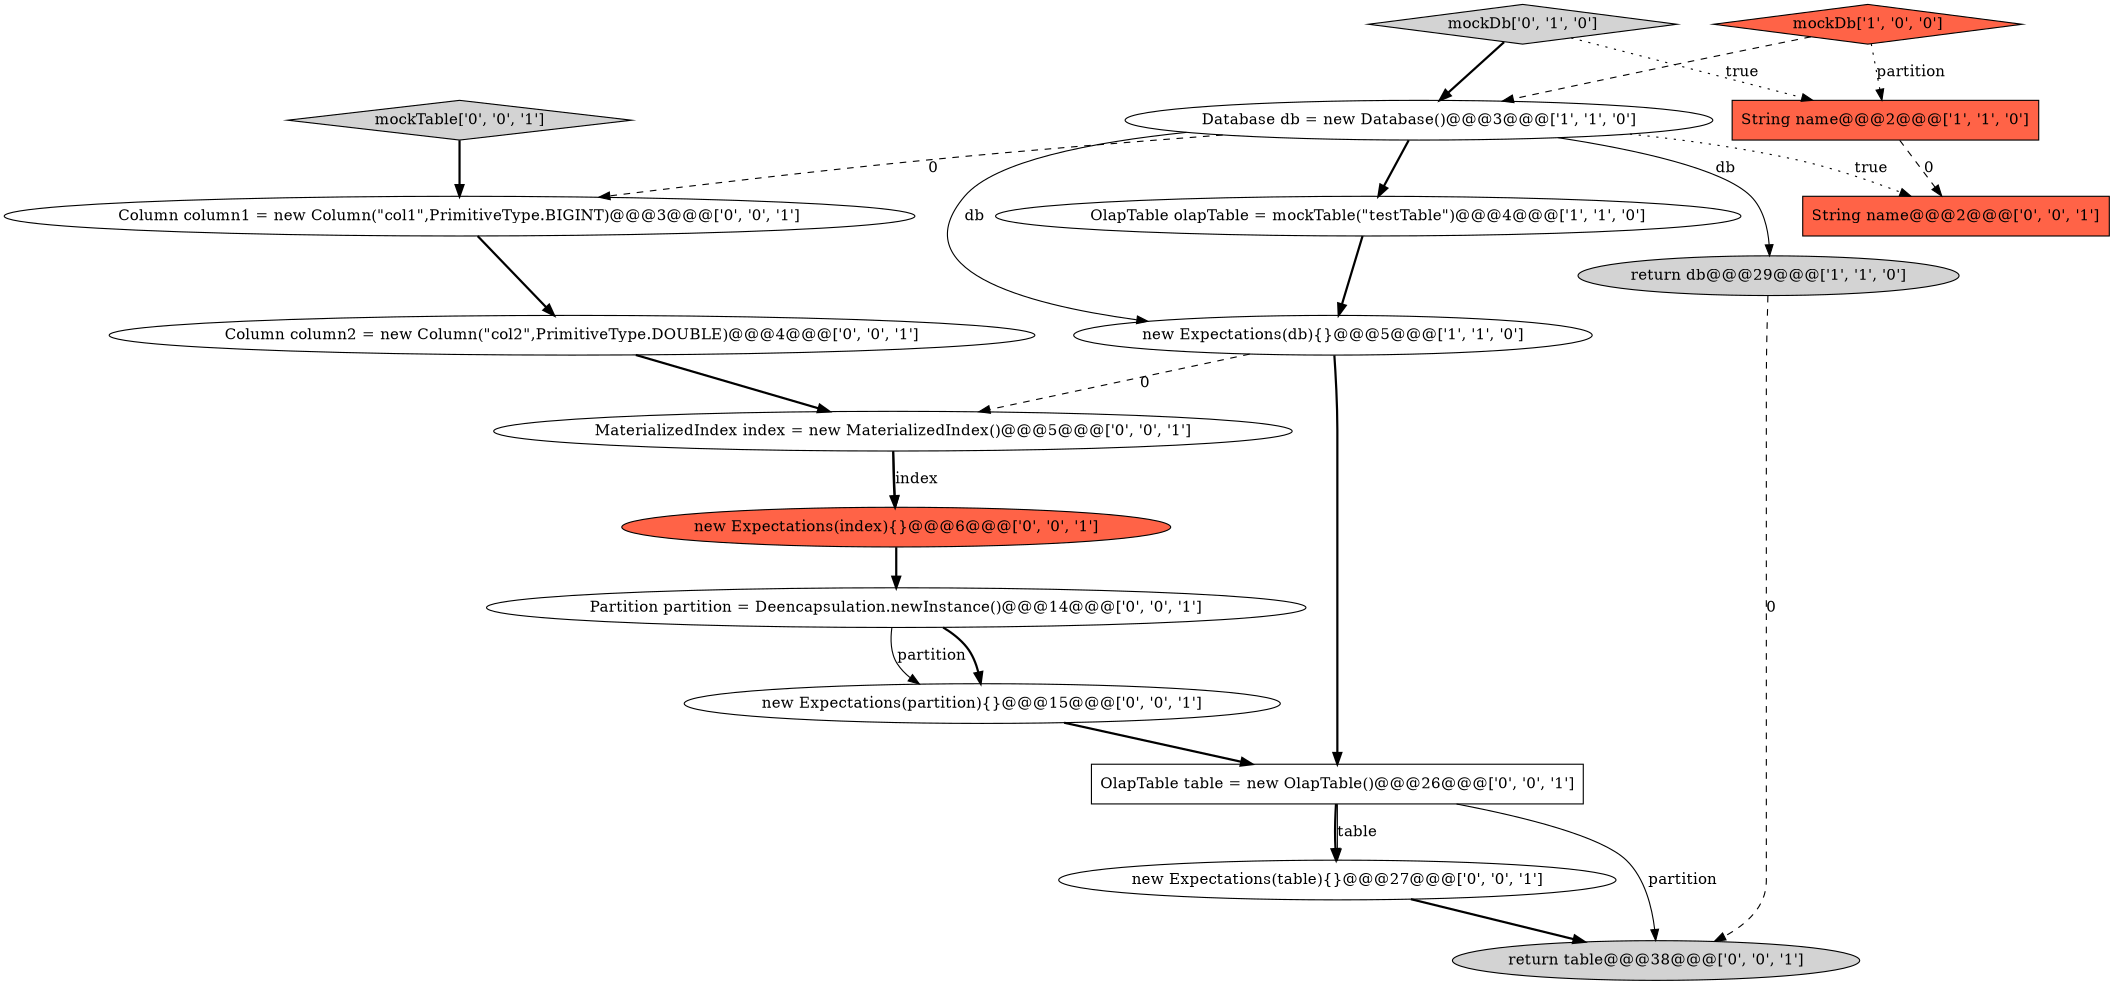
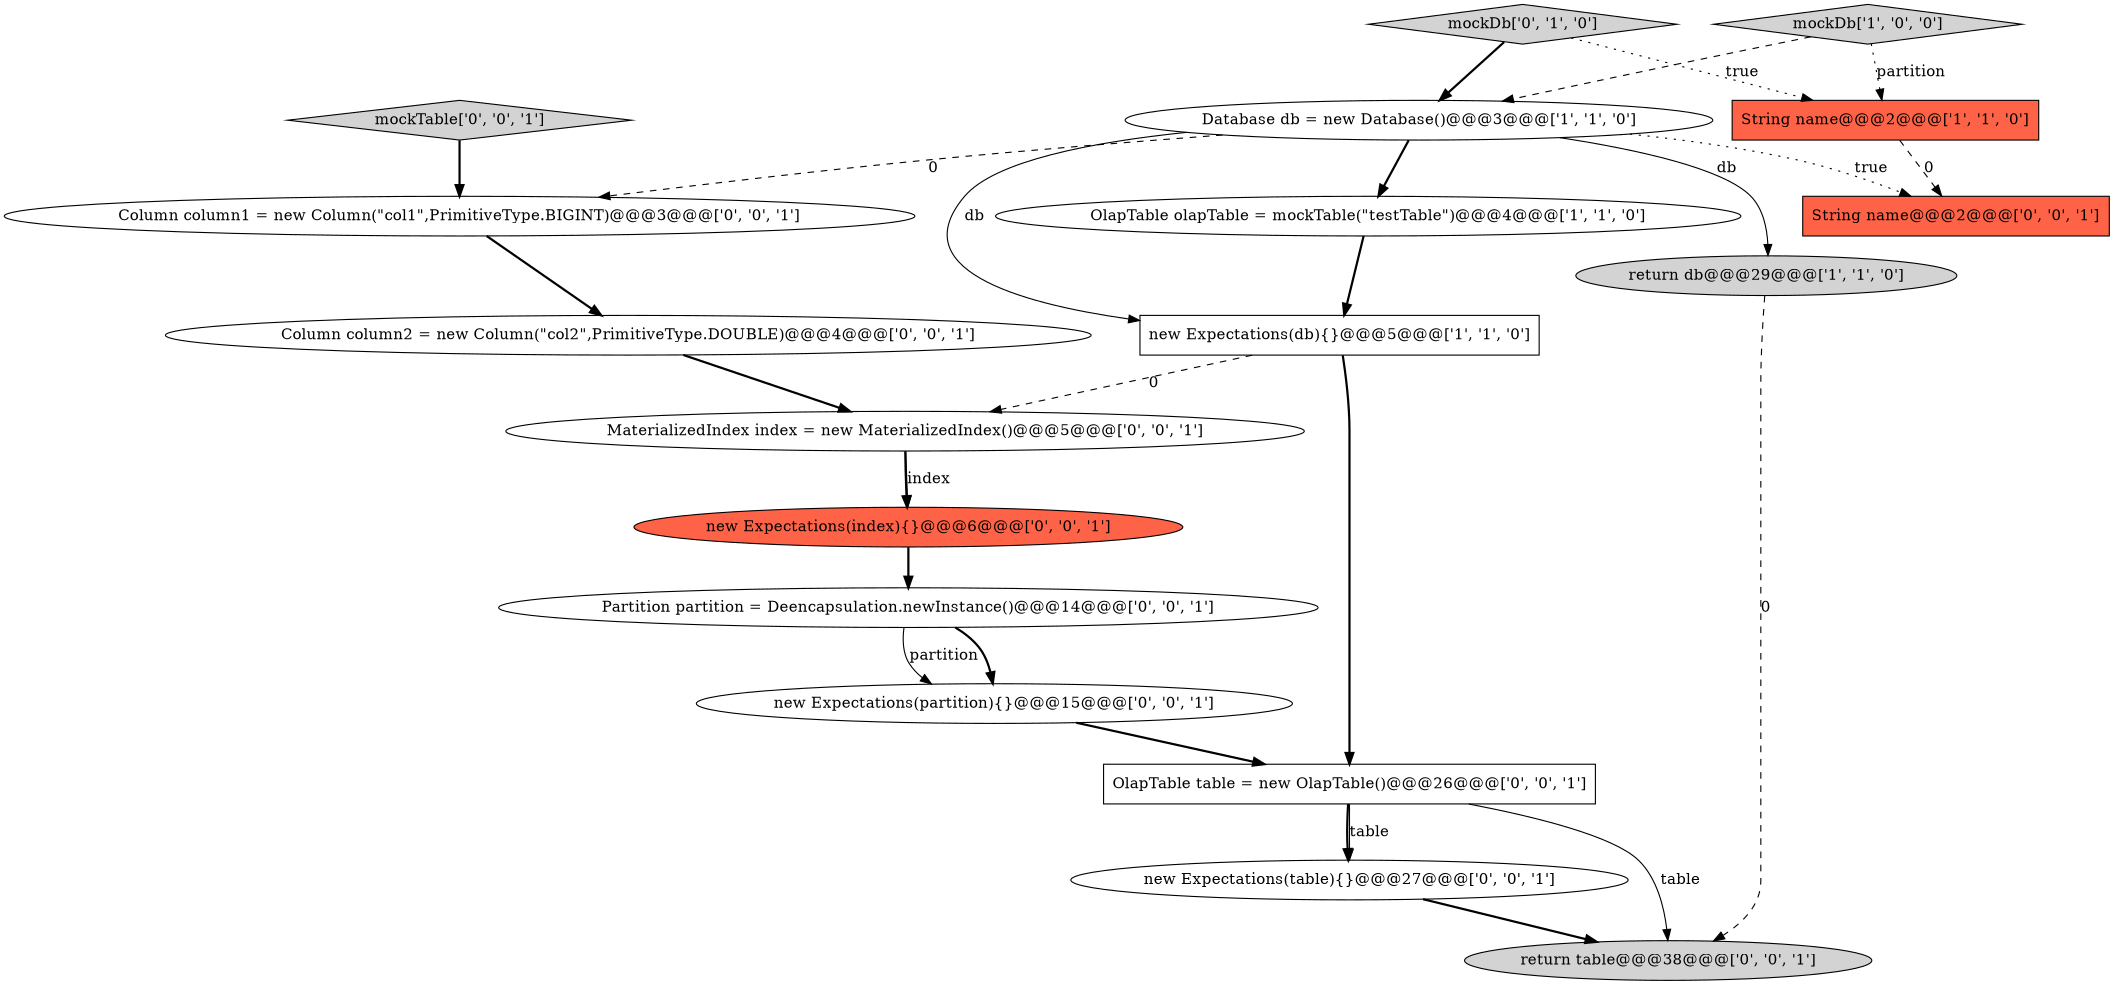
node "mockDb['1', '0', '0']": fillcolor tomato -> lightgray
node "new Expectations(db){}@@@5@@@['1', '1', '0']": shape ellipse -> box
edge "OlapTable table = new OlapTable()@@@26@@@['0', '0', '1']" -> "return table@@@38@@@['0', '0', '1']": label "partition" -> "table"
